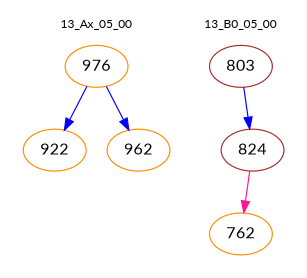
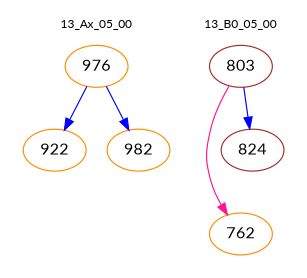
node "962": label "962" -> "982"
edge "824" -> "762": now "803" -> "762"
